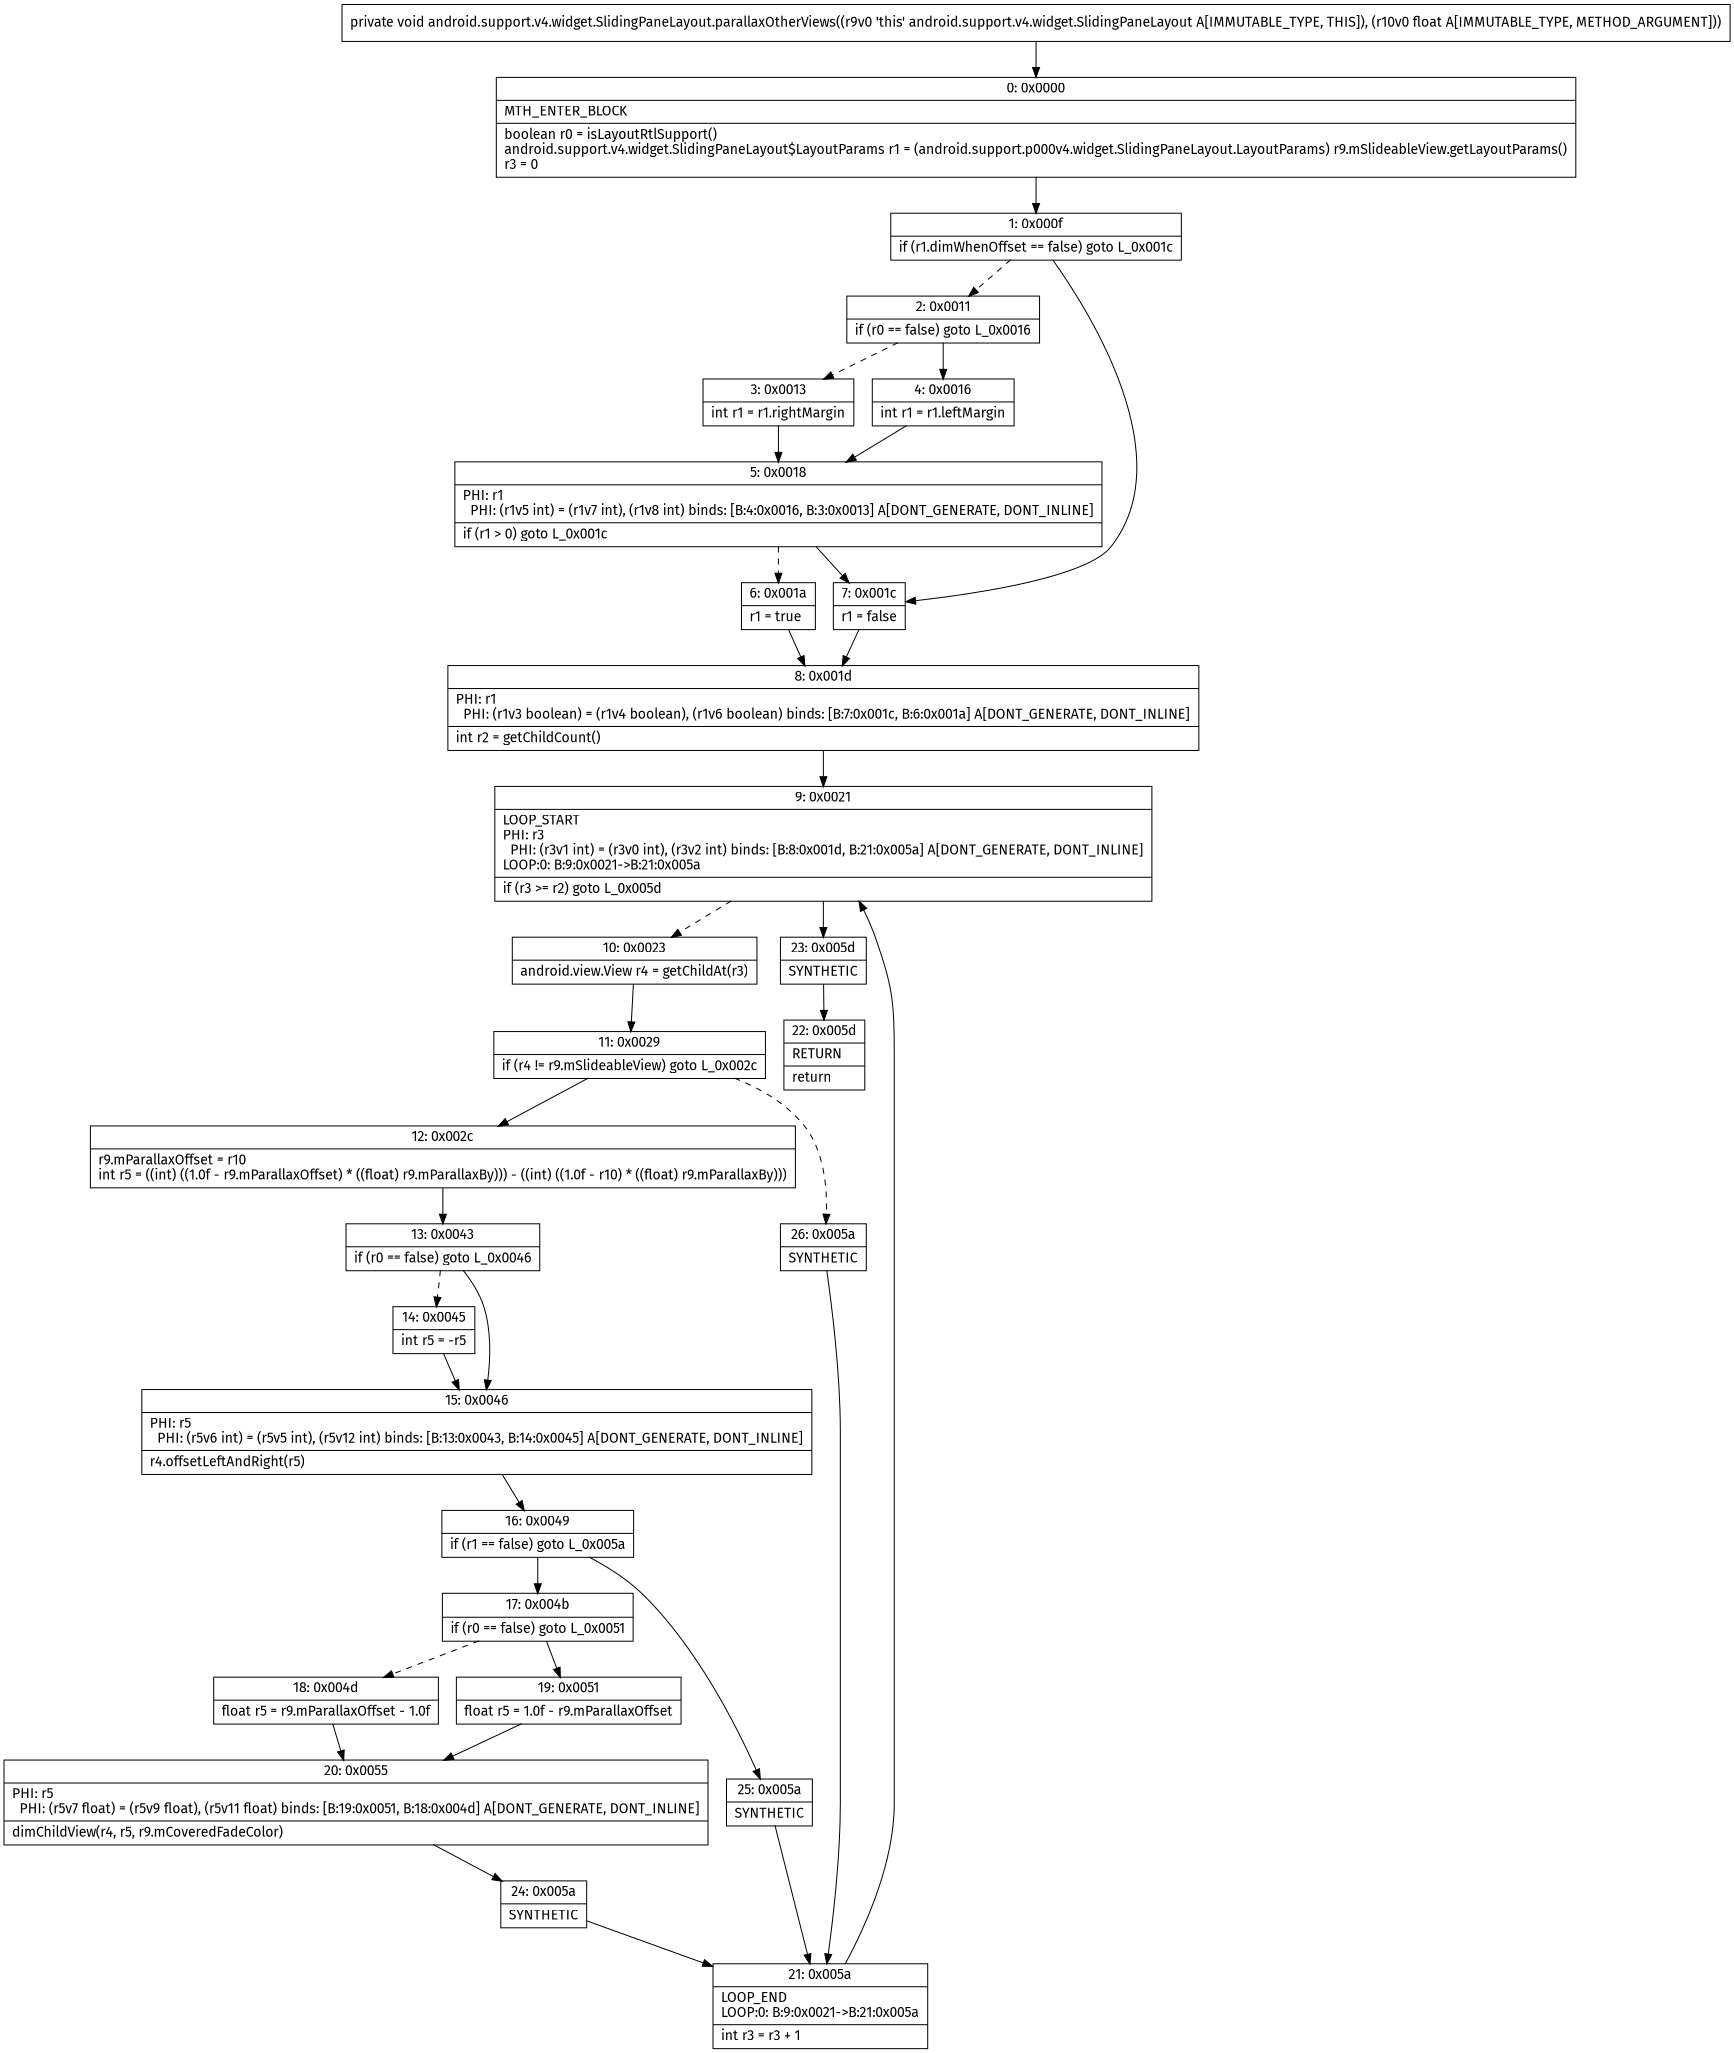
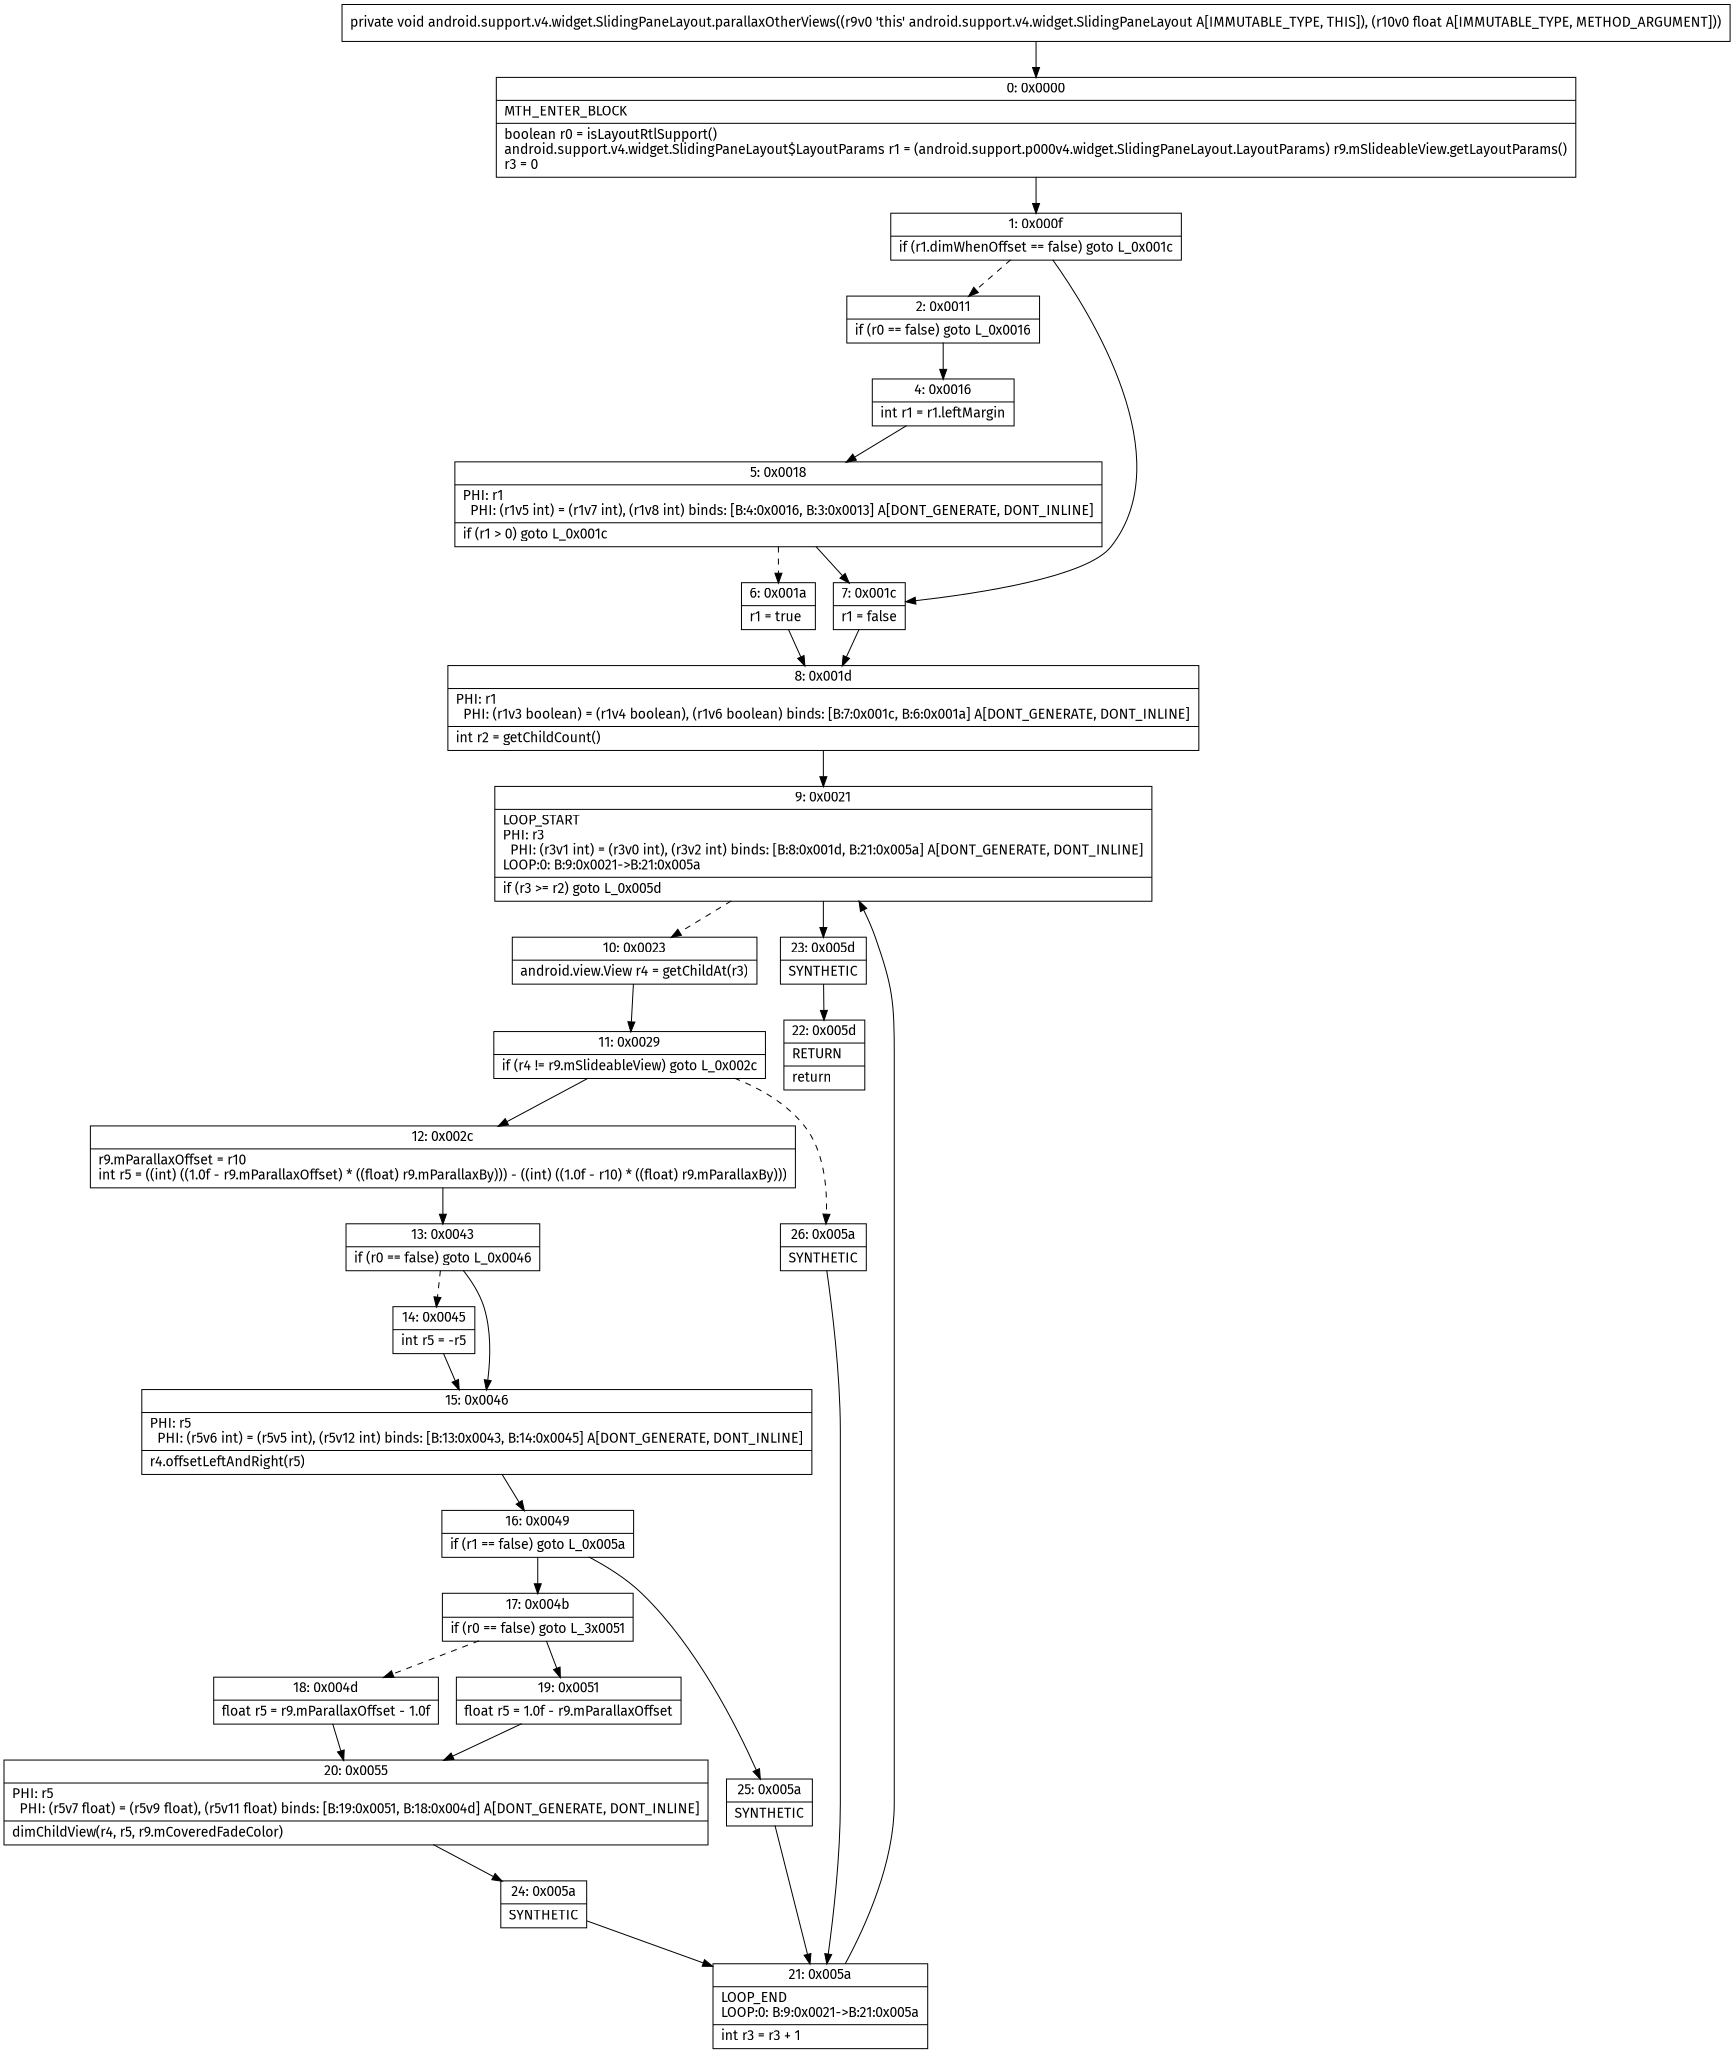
node "3: 0x0013": removed
node "17: 0x004b": text "if (r0 == false) goto L_0x0051" -> "if (r0 == false) goto L_3x0051"
